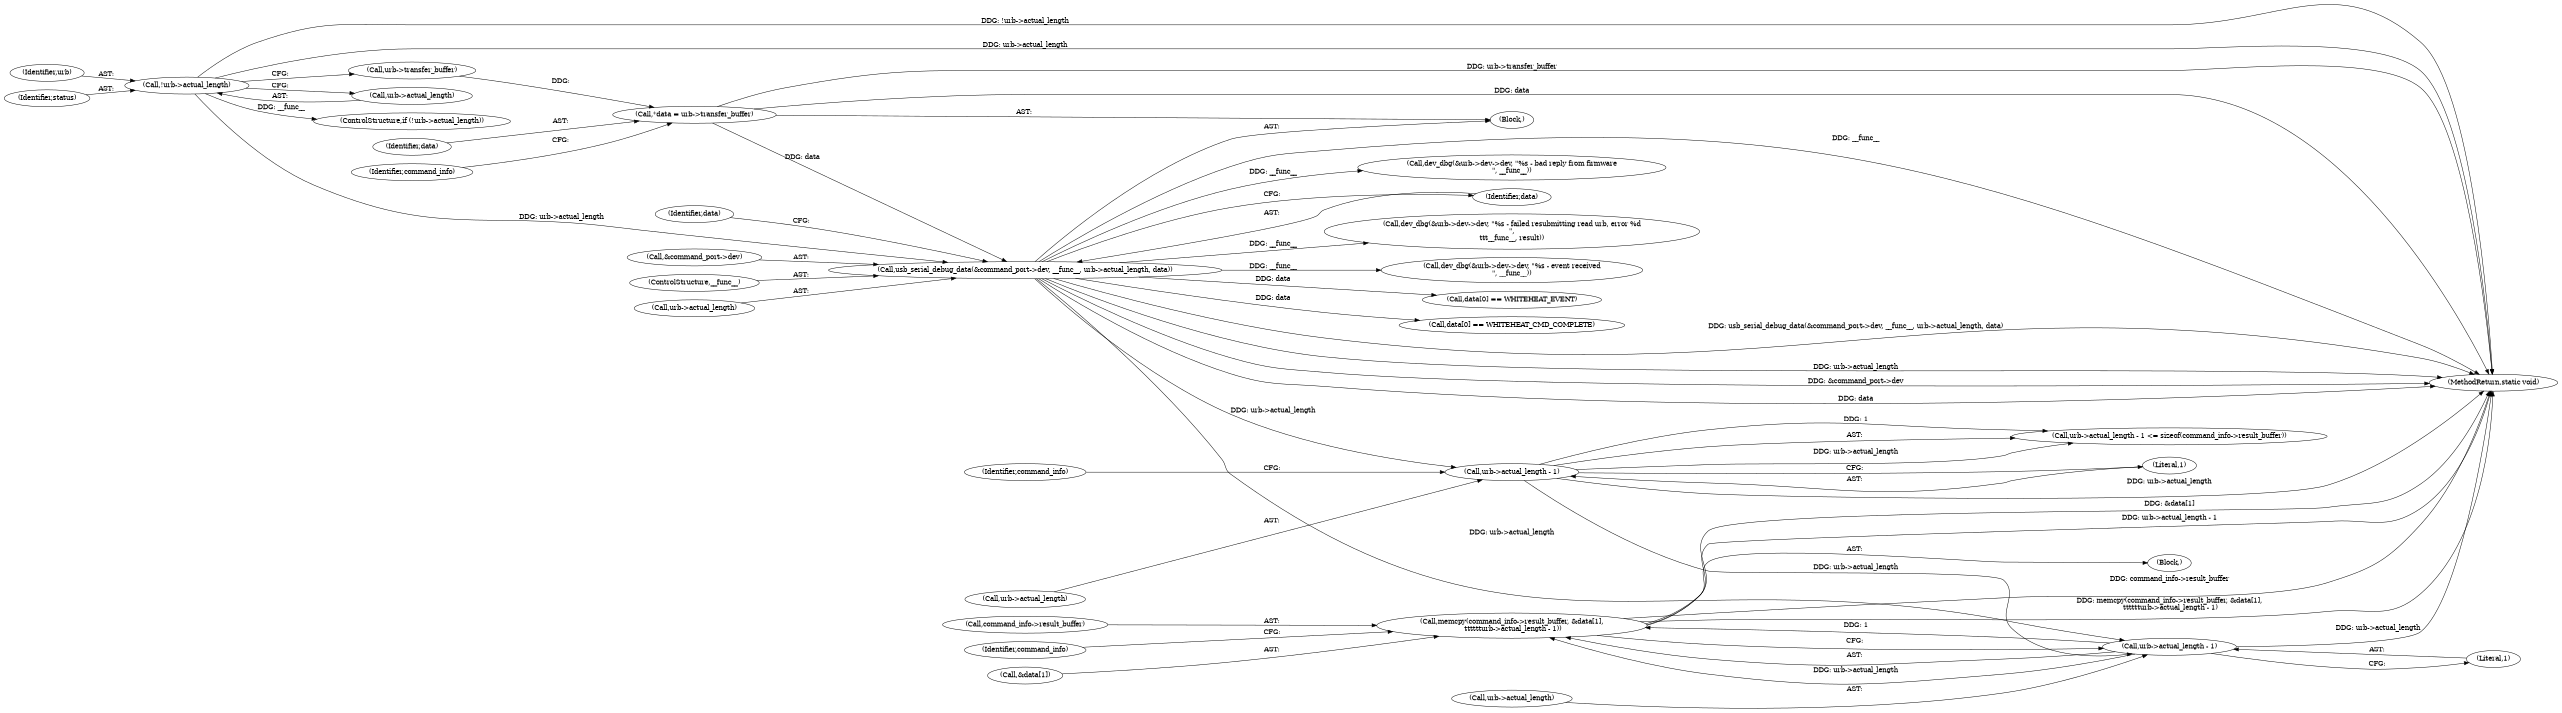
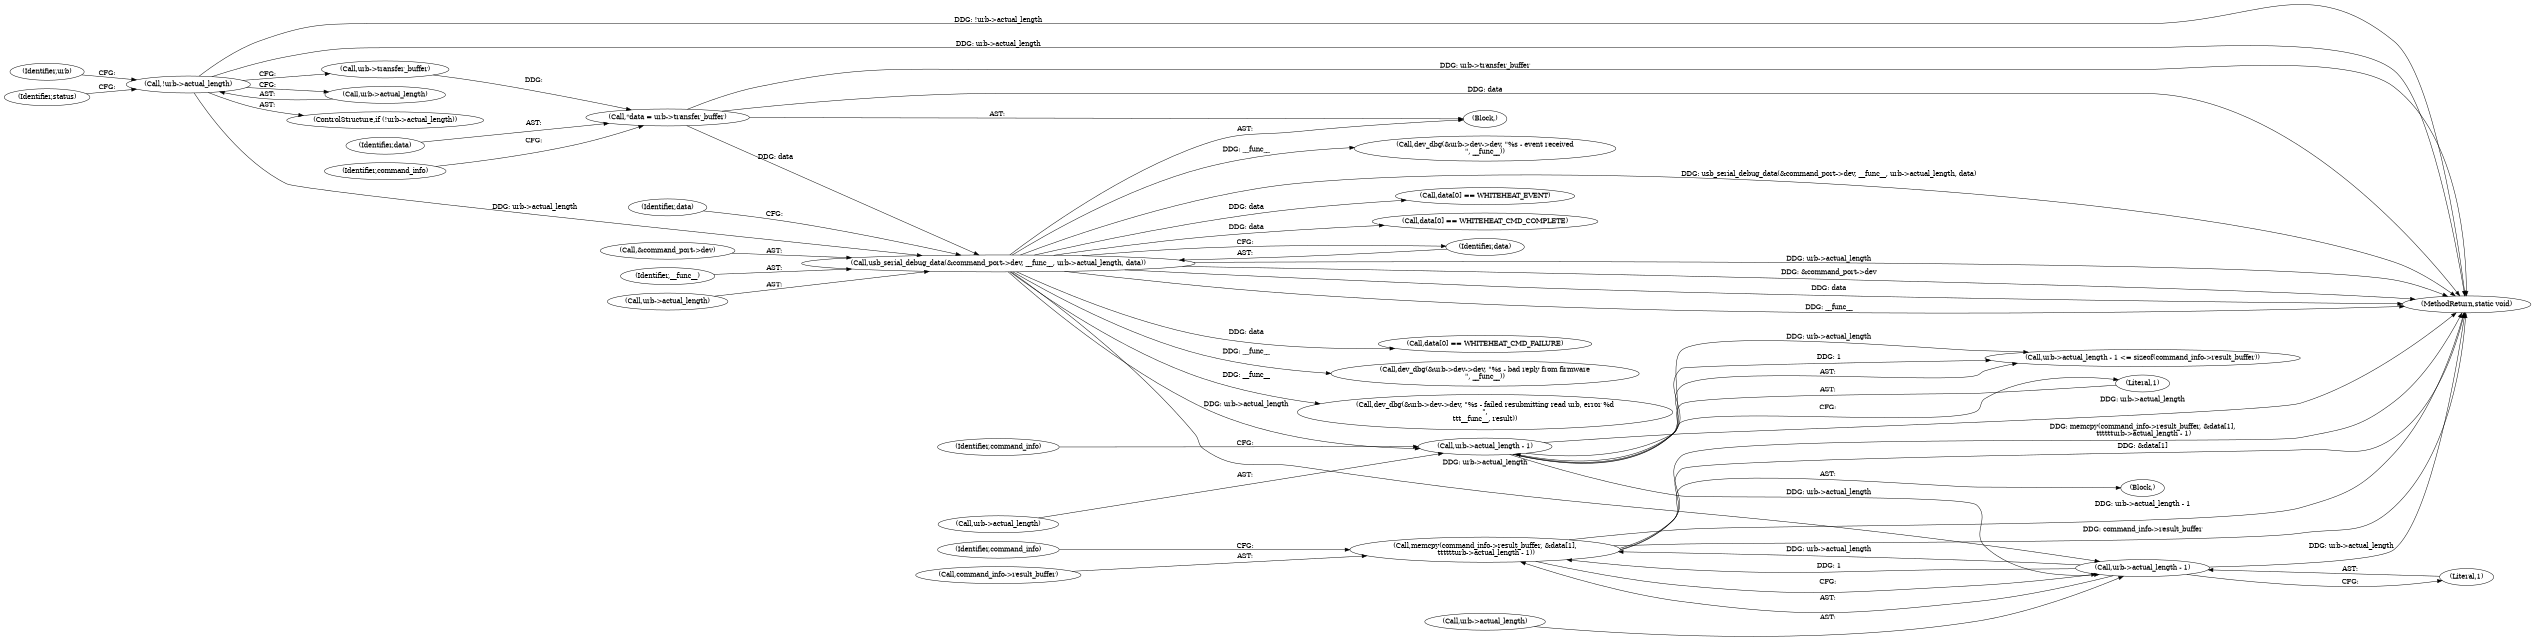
edge "(Identifier,urb)" -> "(Call,!urb->actual_length)": label "AST: " -> "CFG: "
edge "(Identifier,status)" -> "(Call,!urb->actual_length)": label "AST: " -> "CFG: "
edge "(Call,!urb->actual_length)" -> "(ControlStructure,if (!urb->actual_length))": label "DDG: __func__" -> "AST: "
node "(ControlStructure,__func__)": label "(ControlStructure,__func__)" -> "(Identifier,__func__)"
node "(Call,data[0] == WHITEHEAT_CMD_FAILURE)": added
node "(Call,&data[1])": removed
